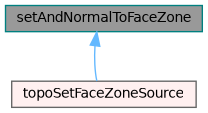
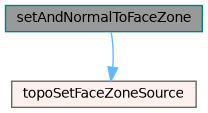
edge "topoSetFaceZoneSource" -> "setAndNormalToFaceZone": reversed
